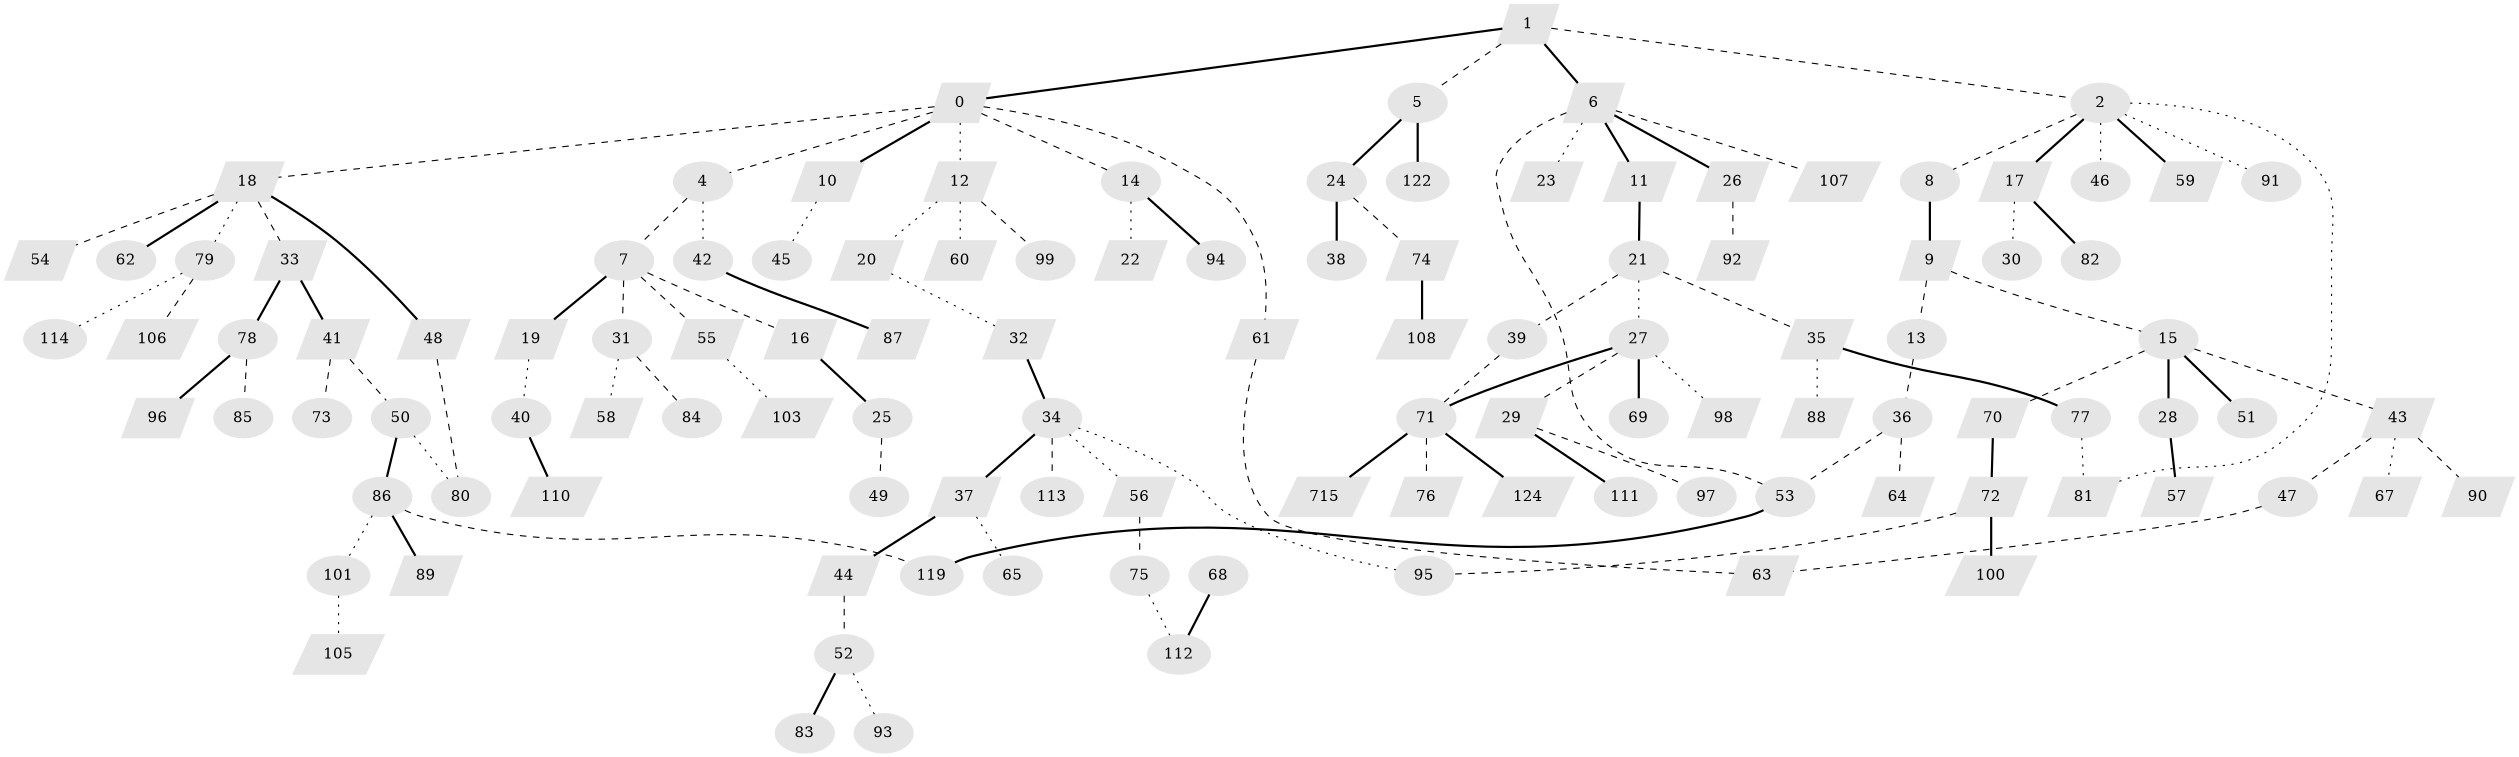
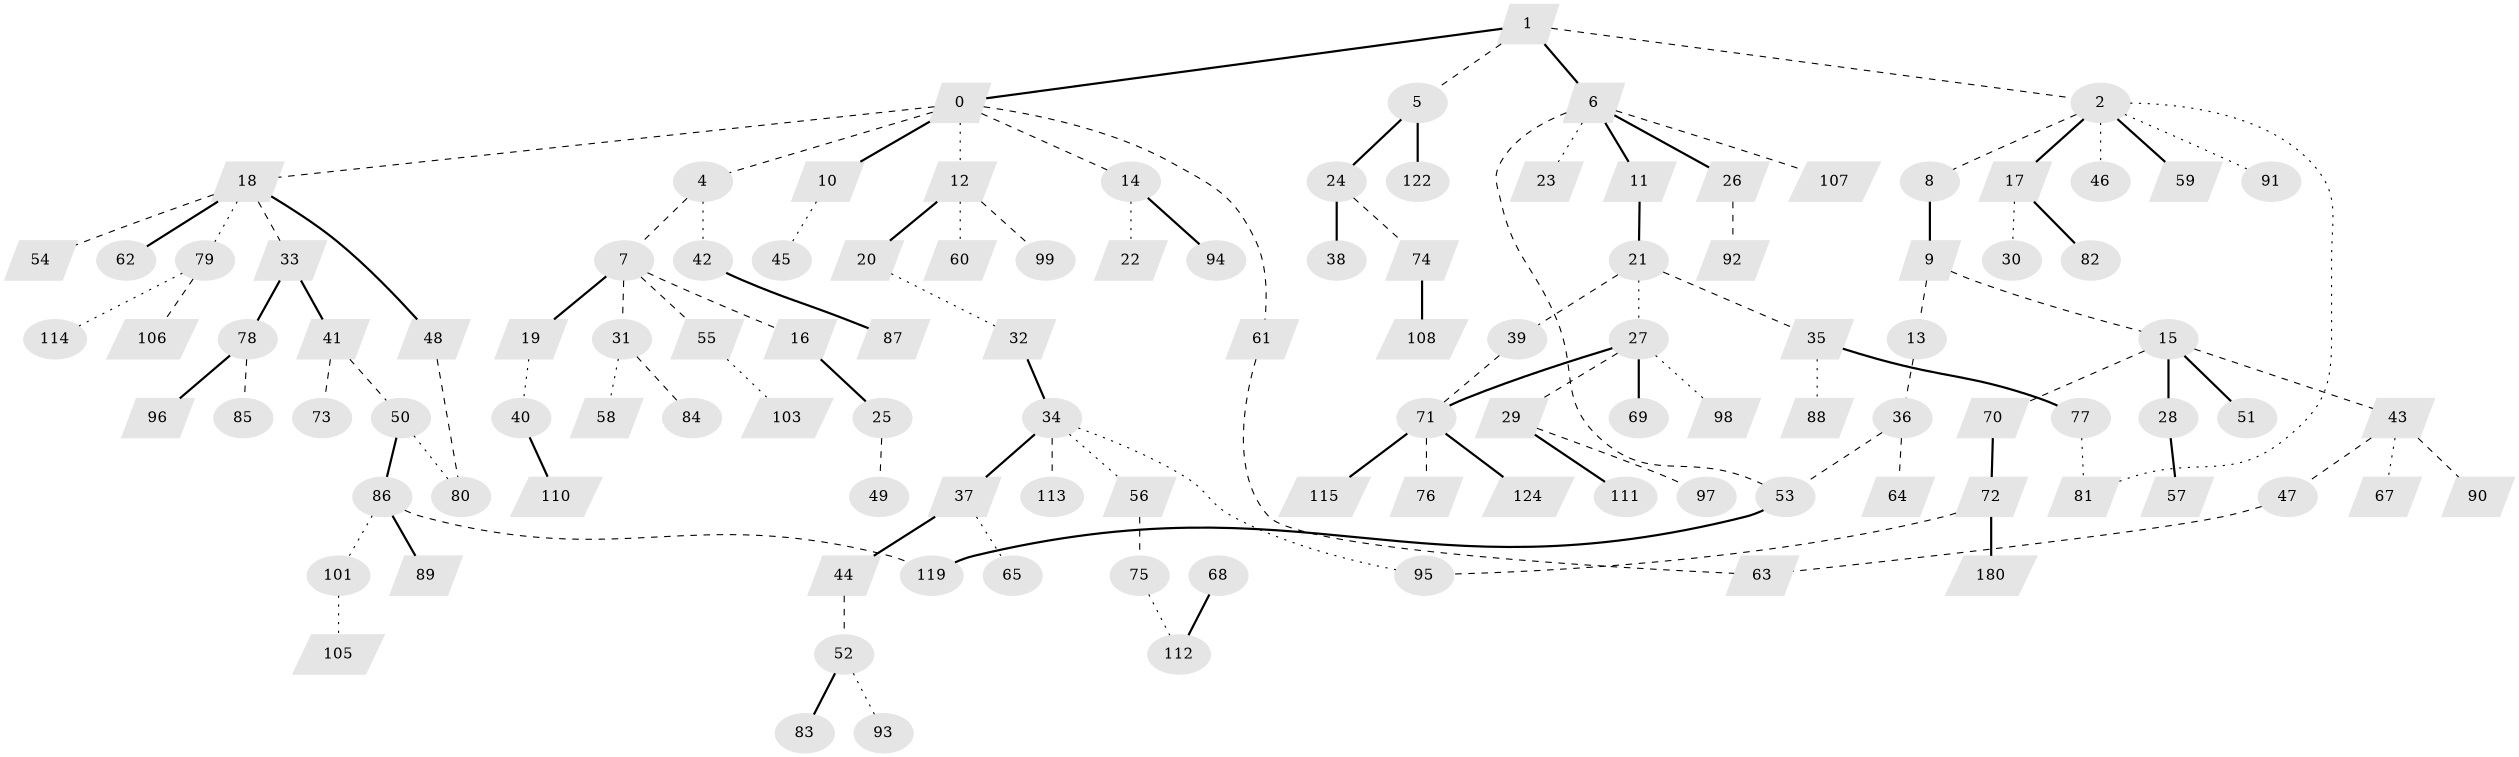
edge "12" -- "20": style dotted -> bold
node "715": label "715" -> "115"
node "100": label "100" -> "180"
